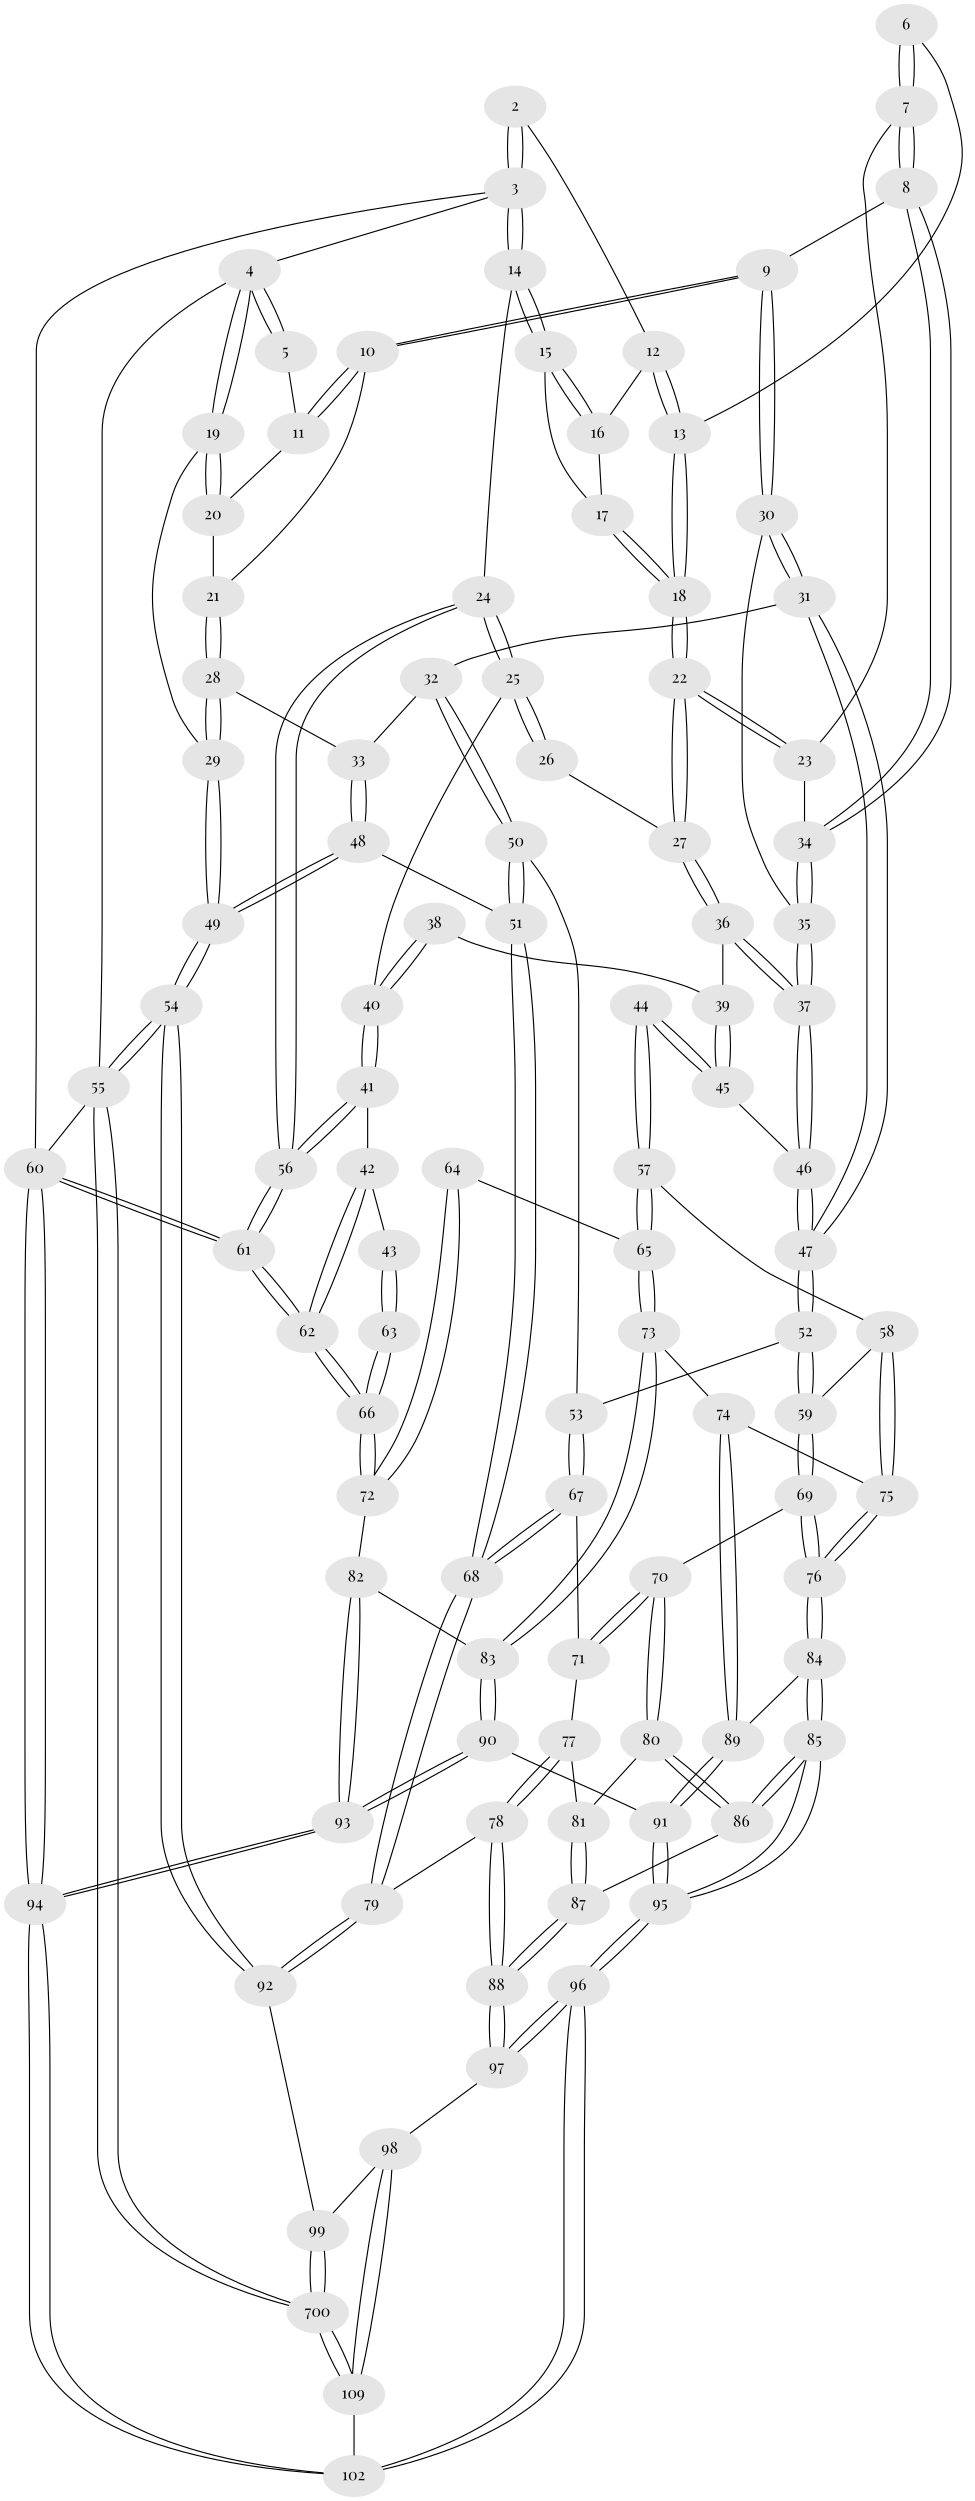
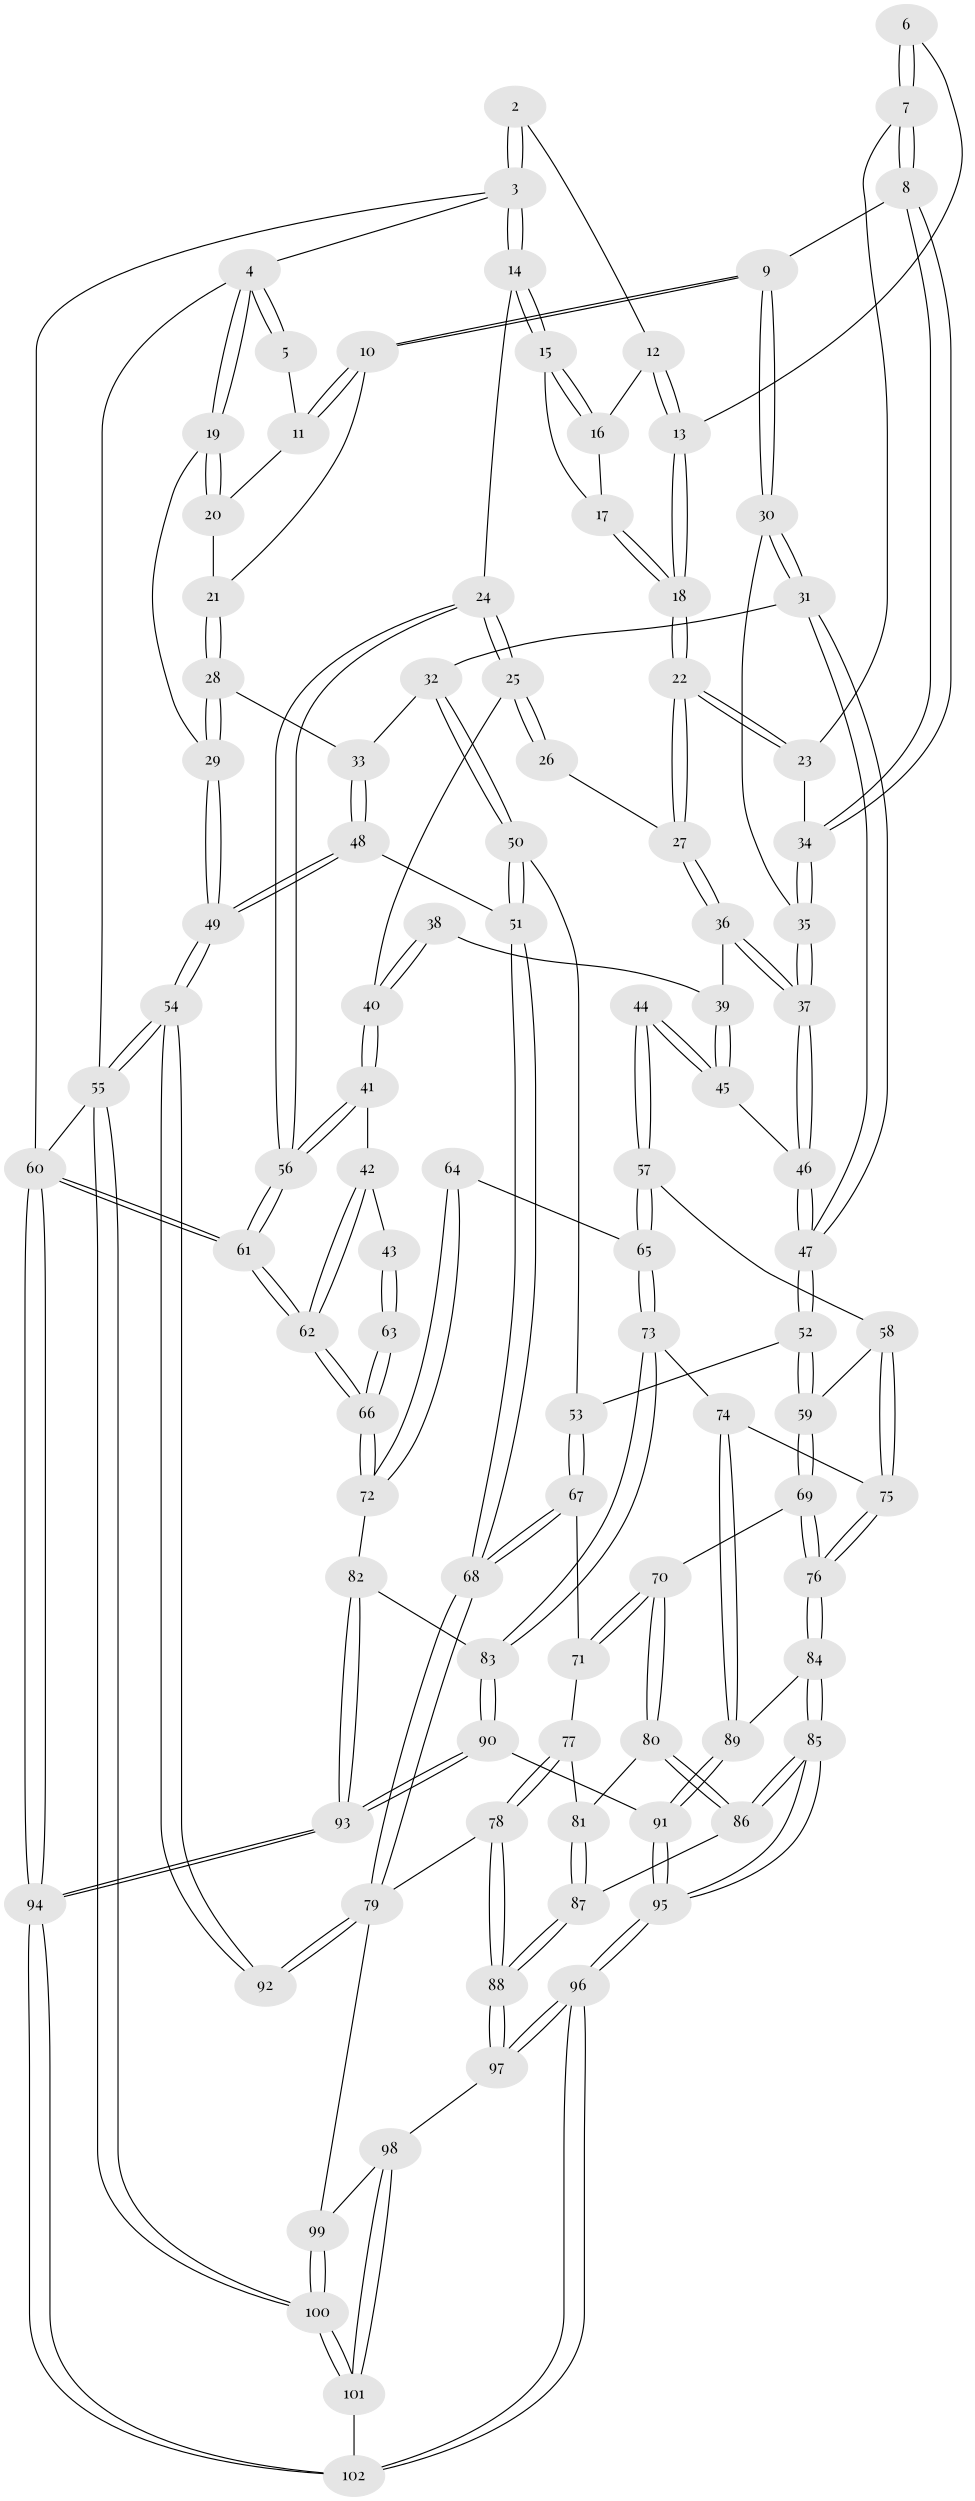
edge "92" -- "99": now "79" -- "99"
node "700": label "700" -> "100"
node "109": label "109" -> "101"
